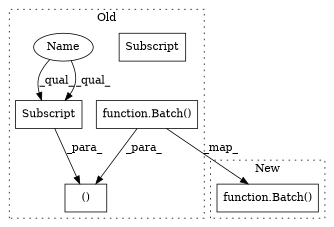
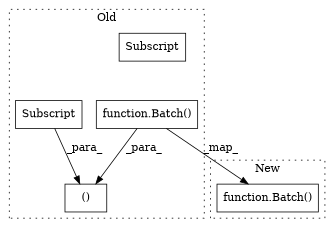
node "Name": removed
